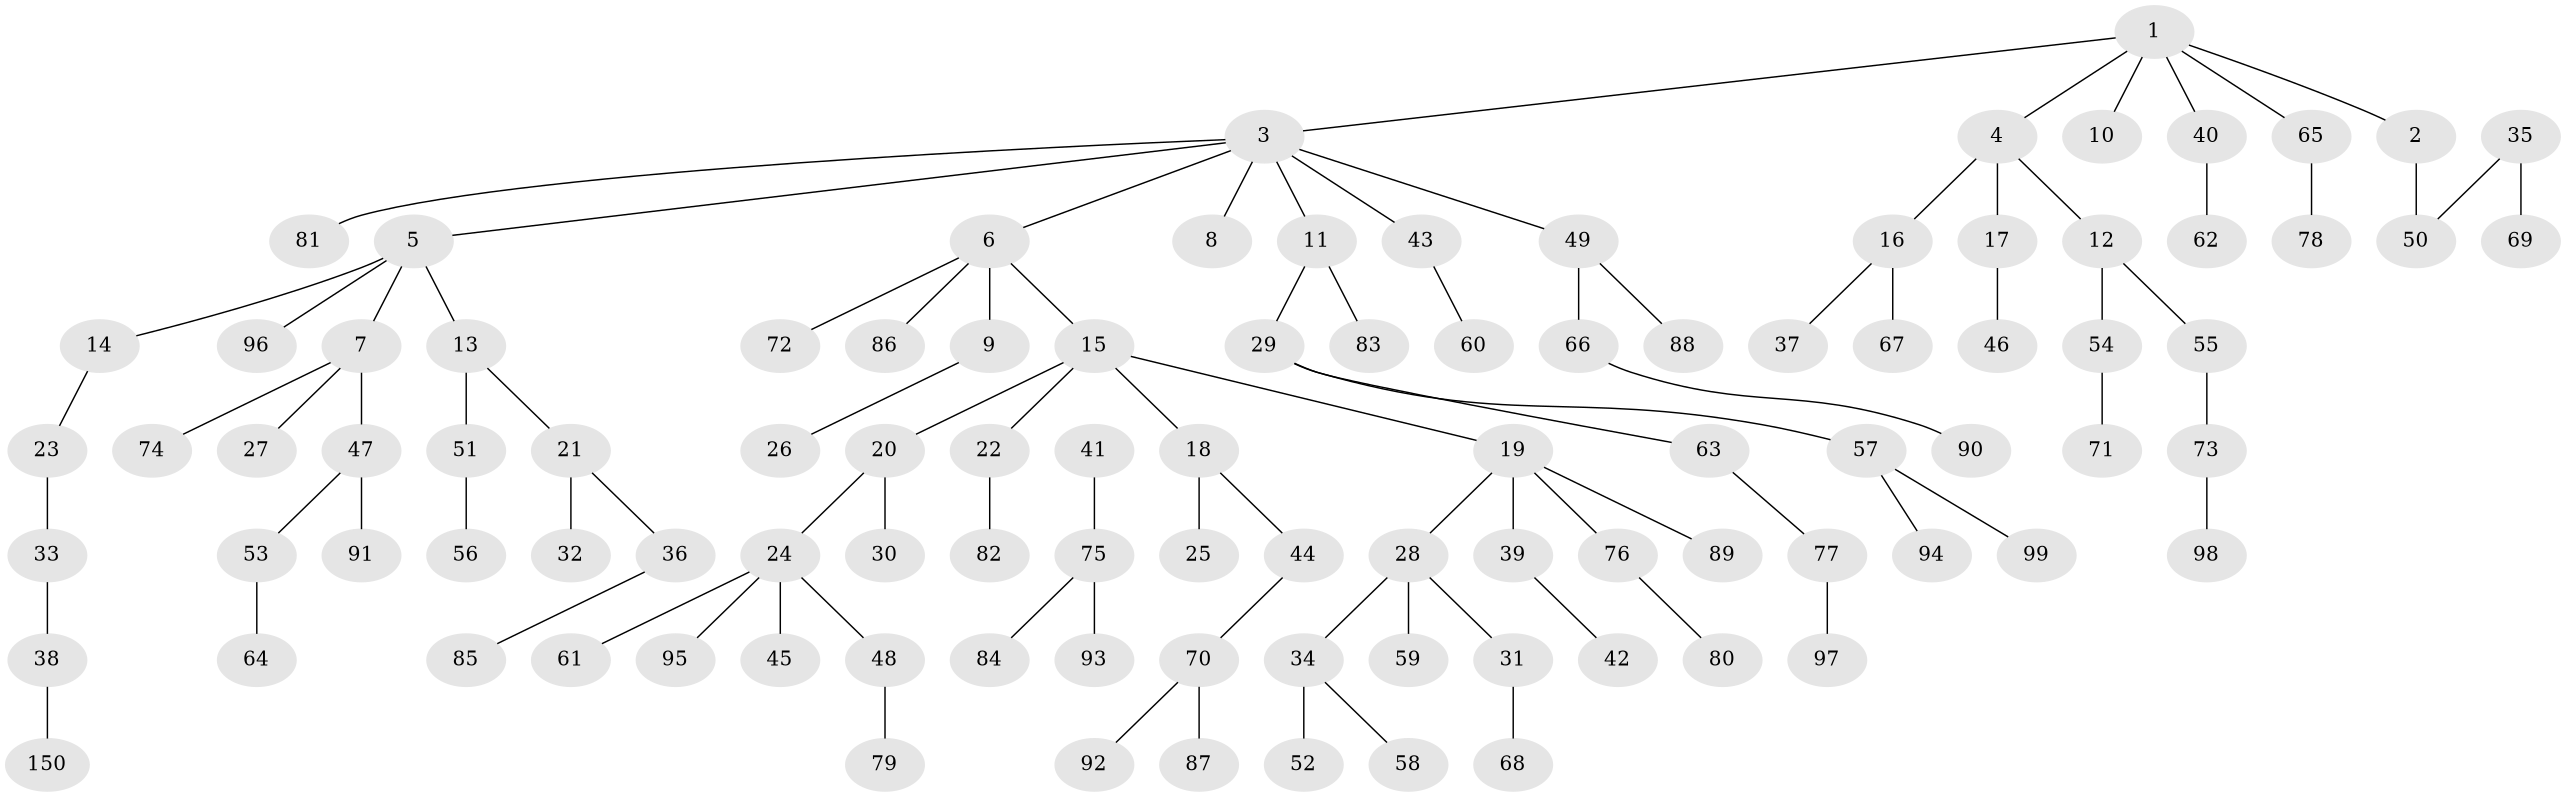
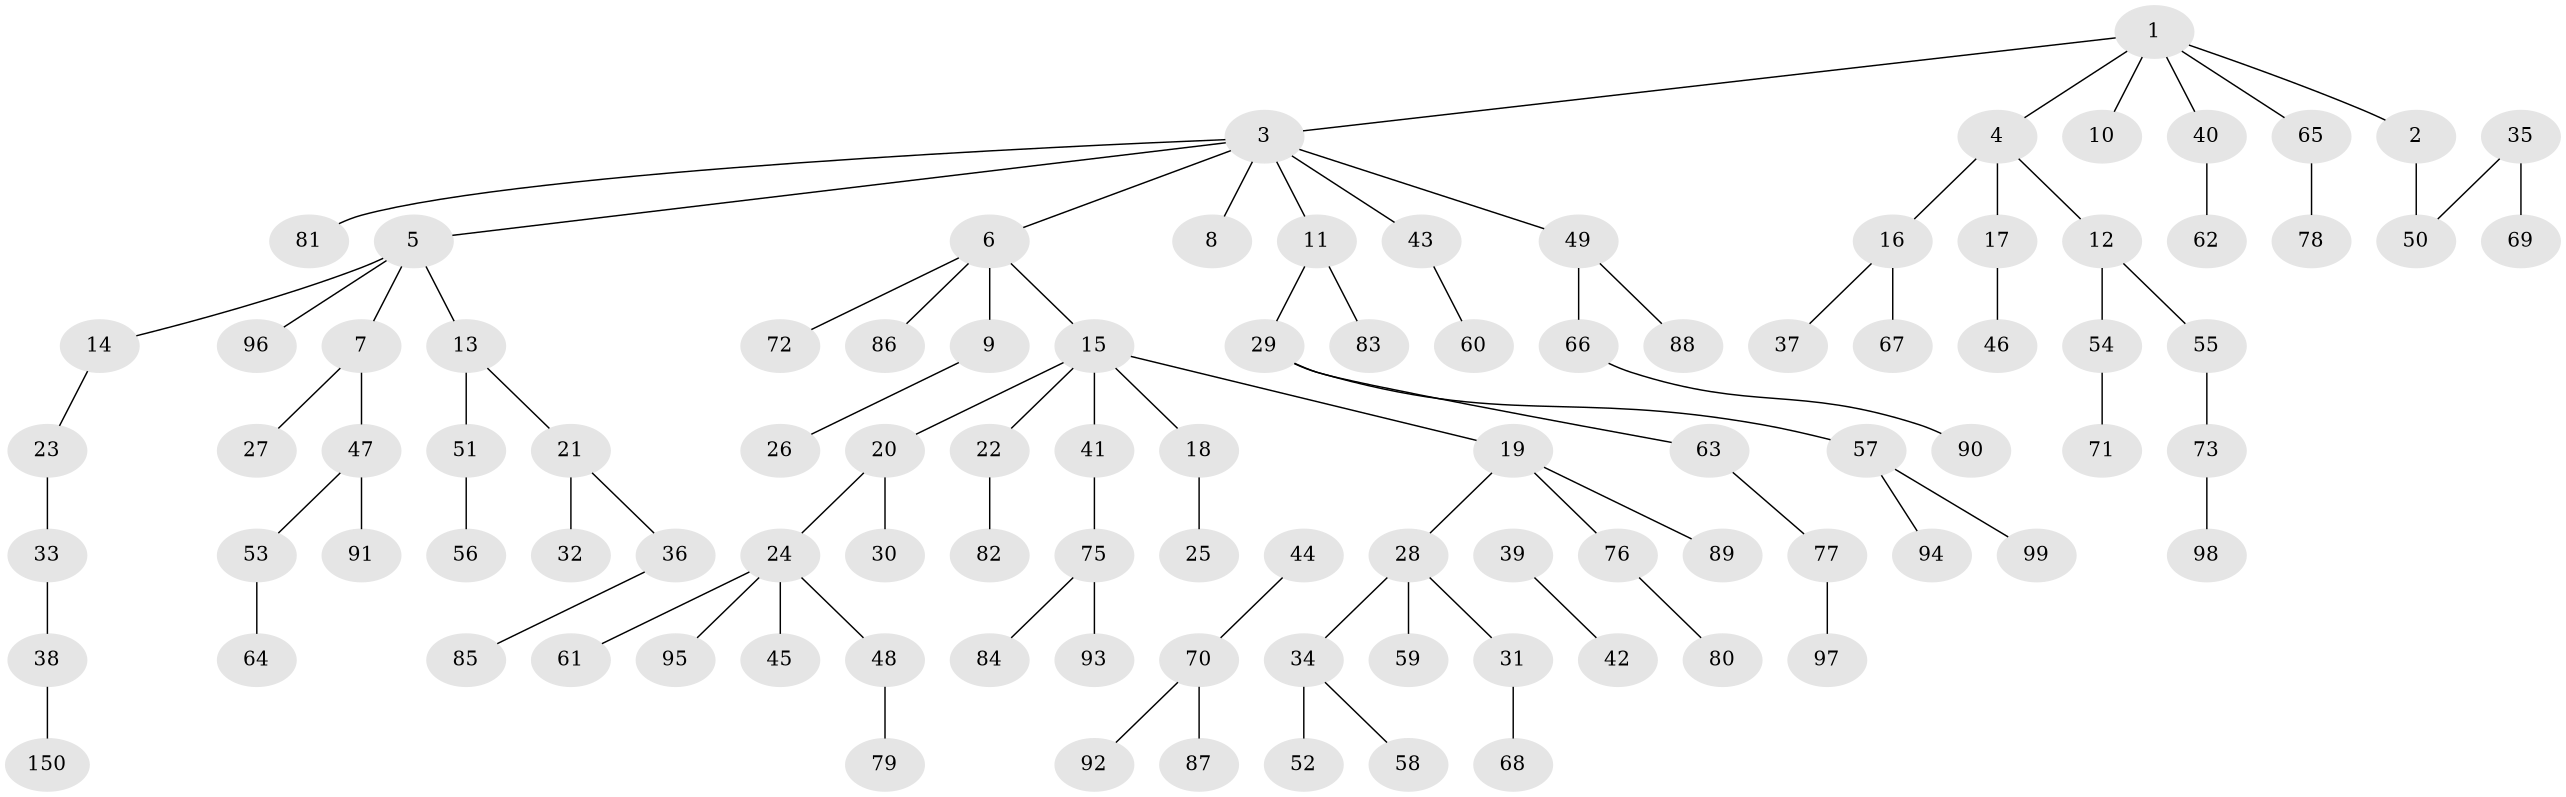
edge "15" -- "41": added
node "74": removed
edge "18" -- "44": removed
edge "19" -- "39": removed
